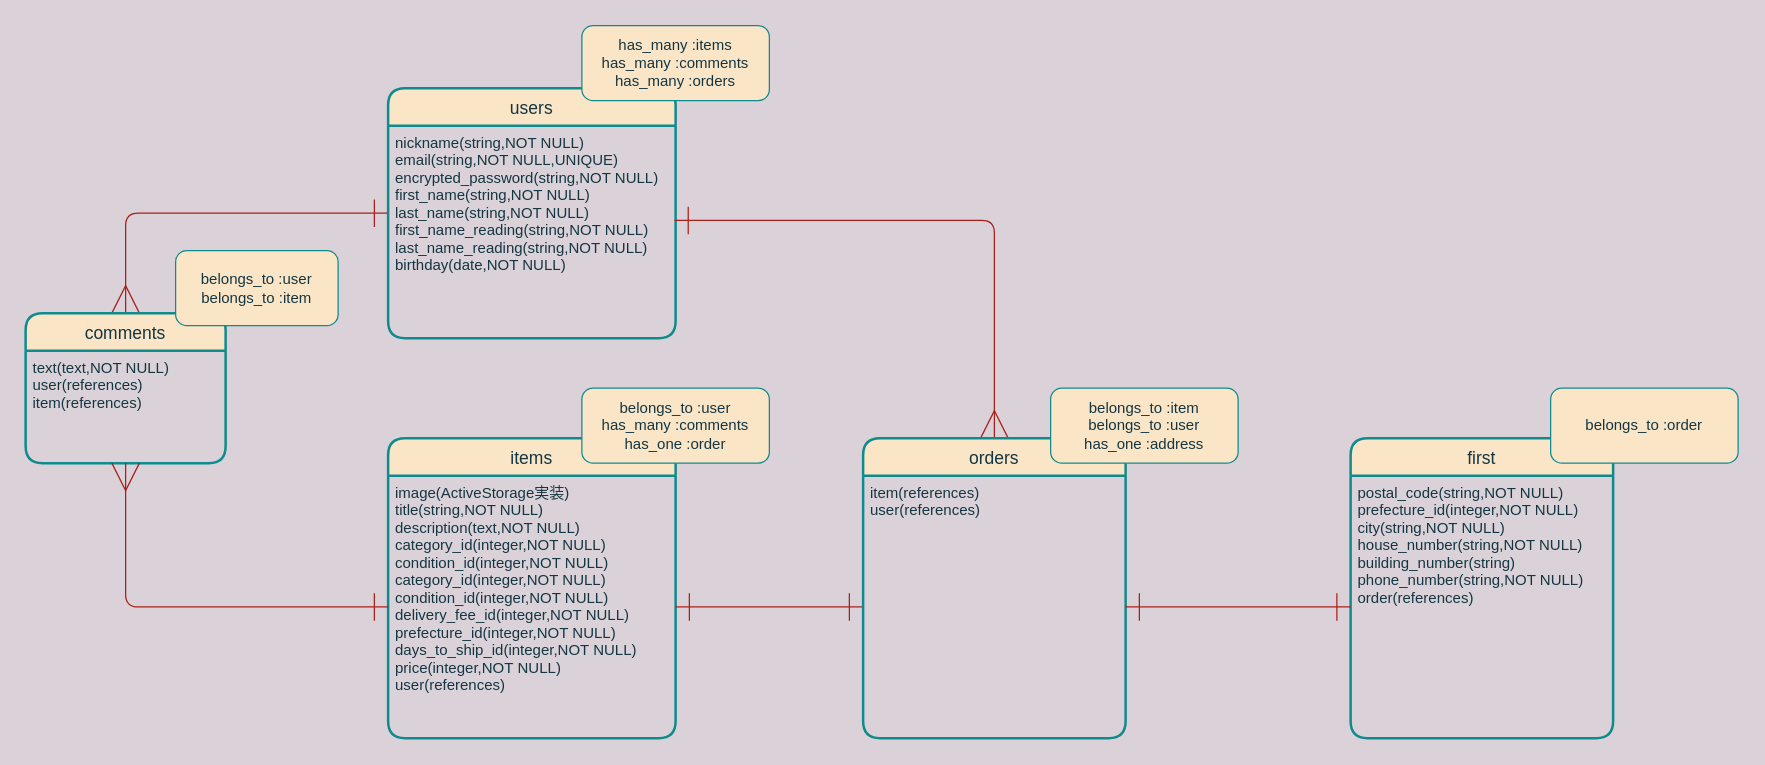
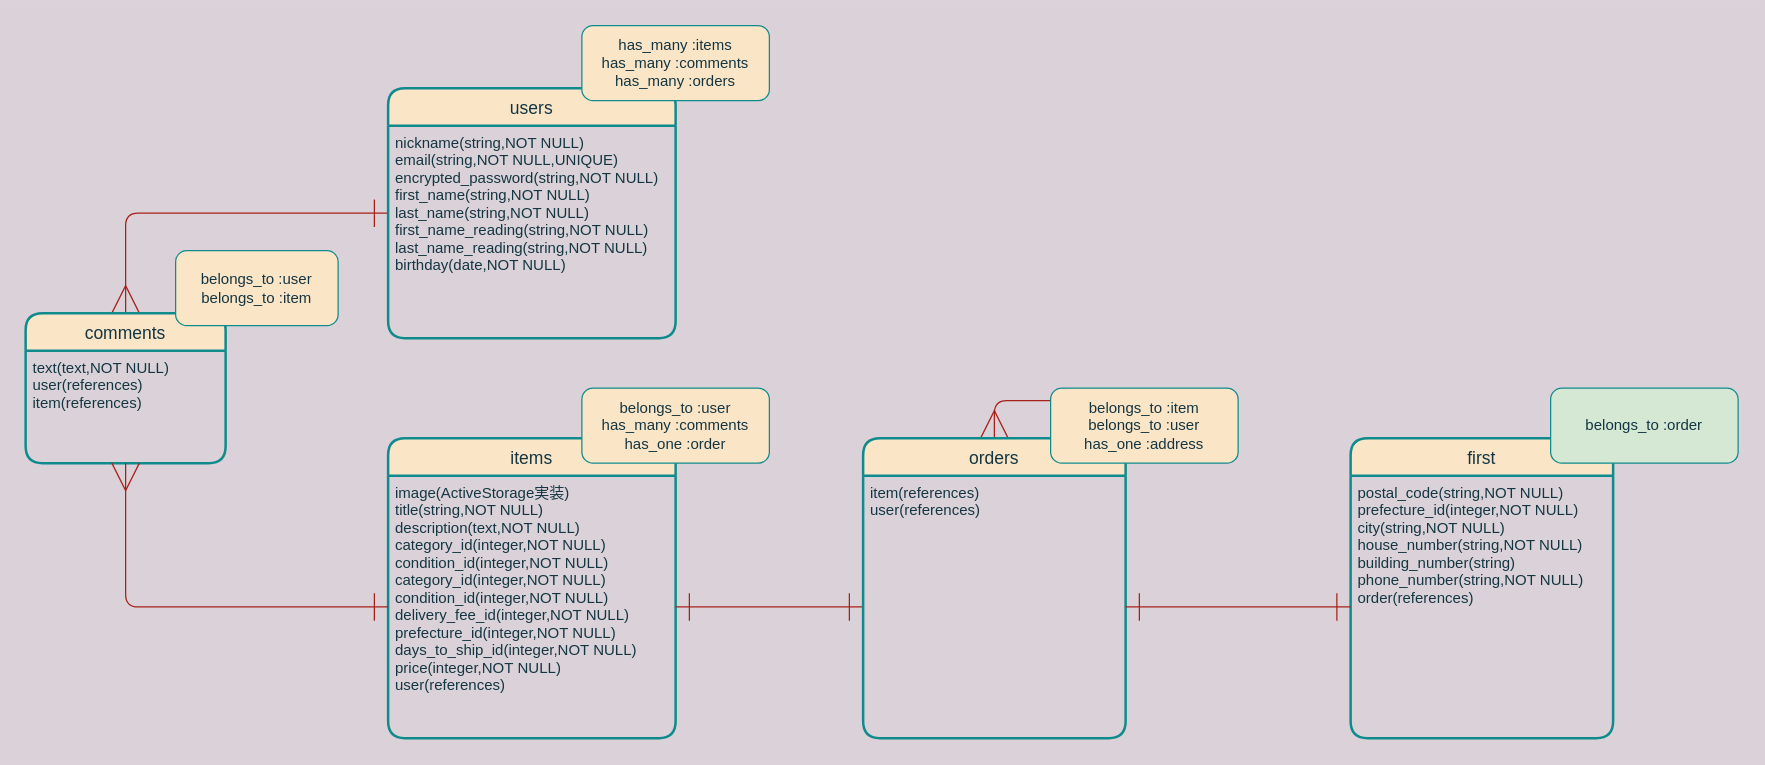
edge "nickname(string,NOT NULL) email(string,NOT NULL,UNIQUE) encrypted_password(string,NOT NULL) first_name(string,NOT NULL) last_name(string,NOT NULL) first_name_reading(string,NOT NULL) last_name_reading(string,NOT NULL) birthday(date,NOT NULL)" -- "orders": now "belongs_to :item belongs_to :user has_one :address" -- "orders"
node "belongs_to :order": fillcolor #fae5c7 -> #d5e8d4
